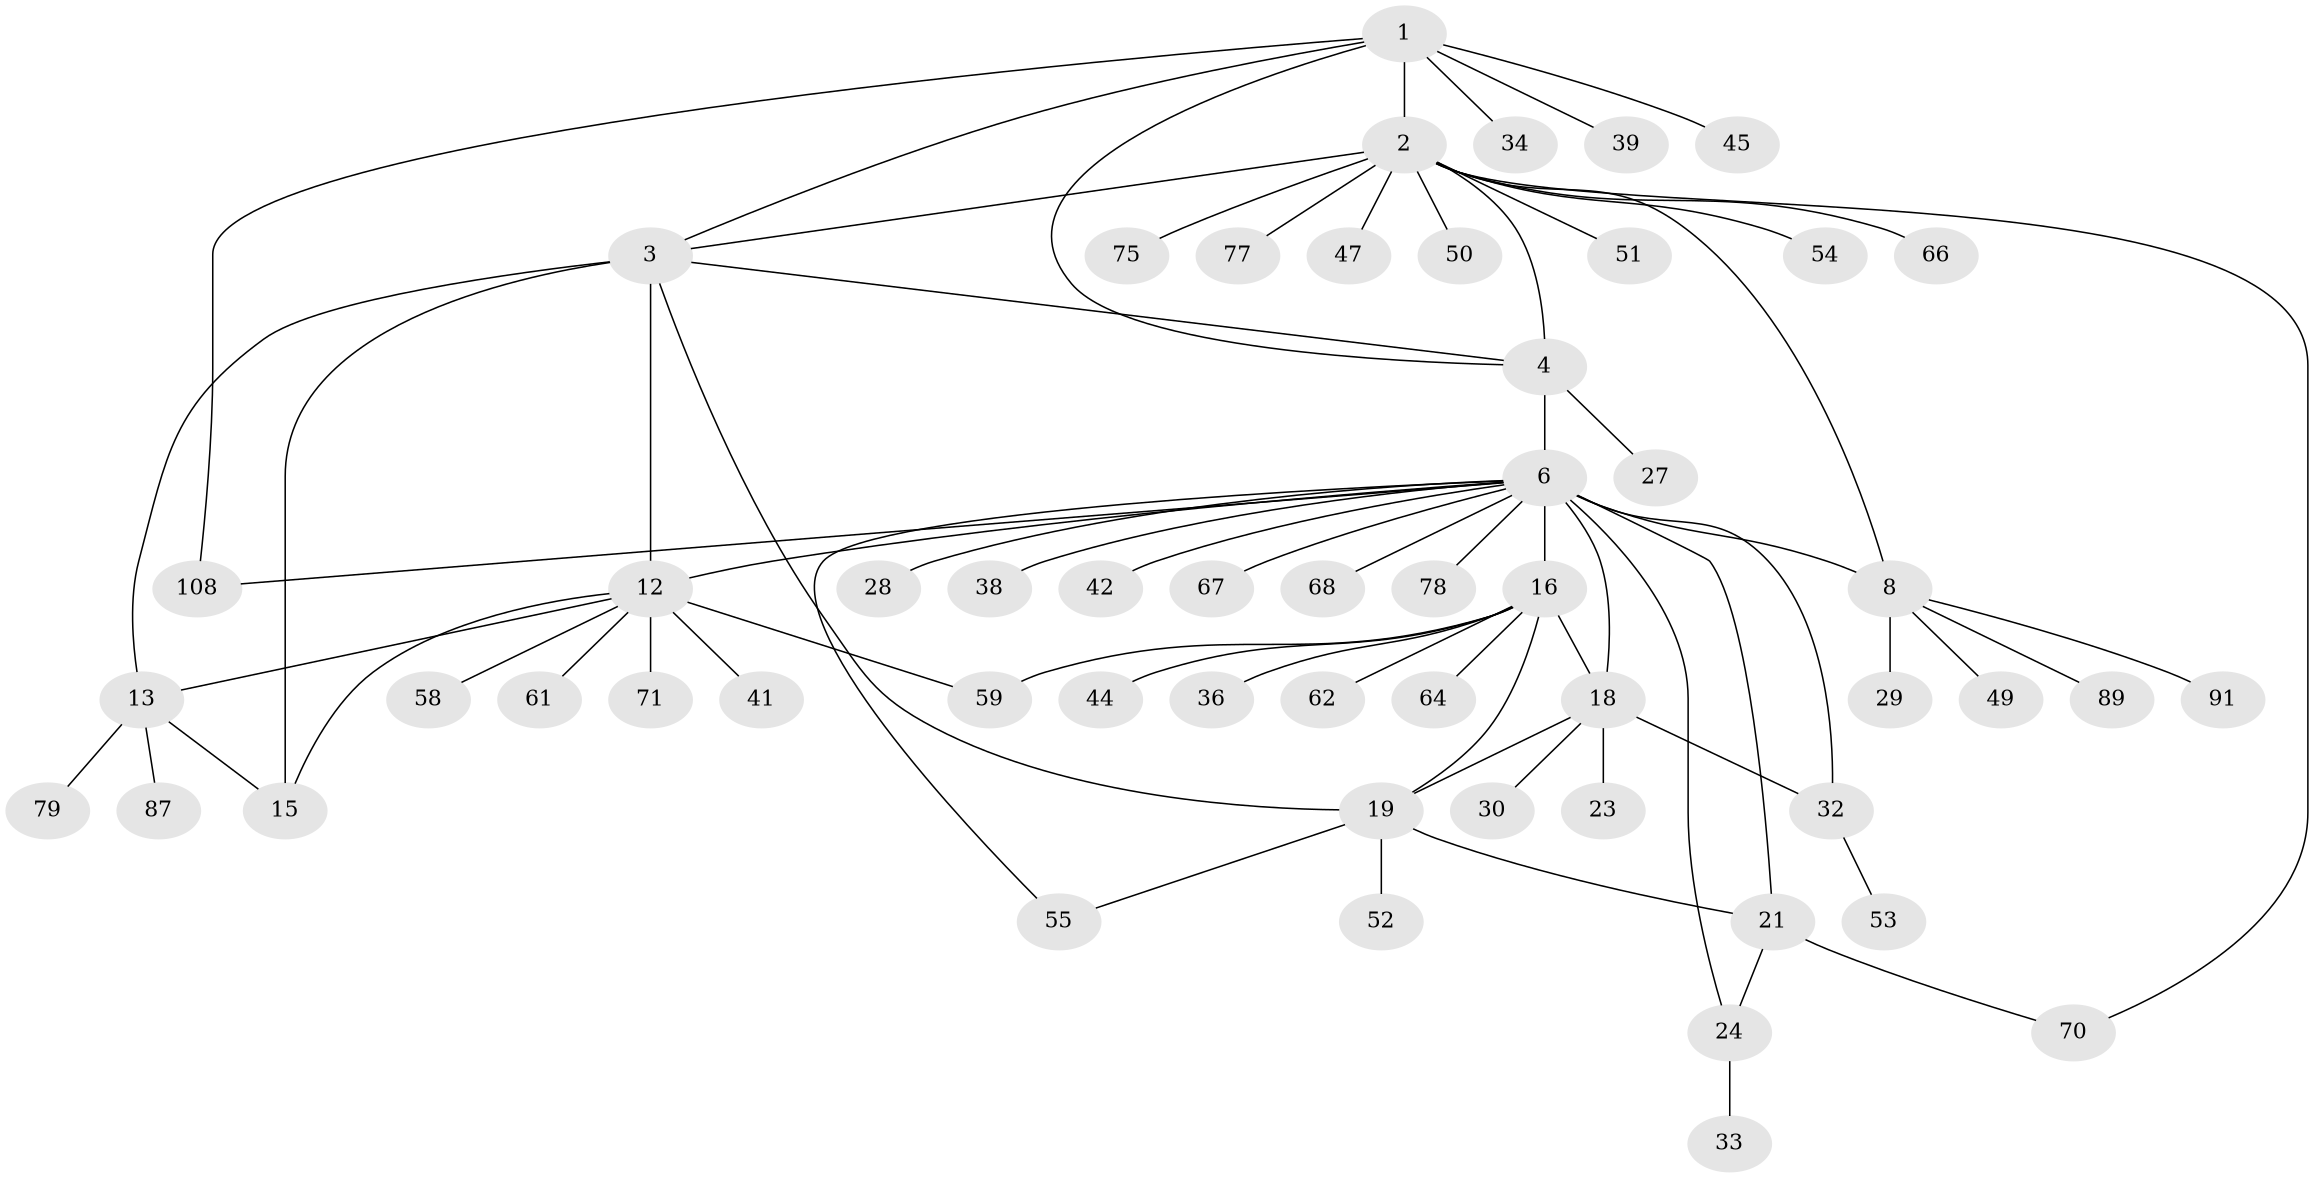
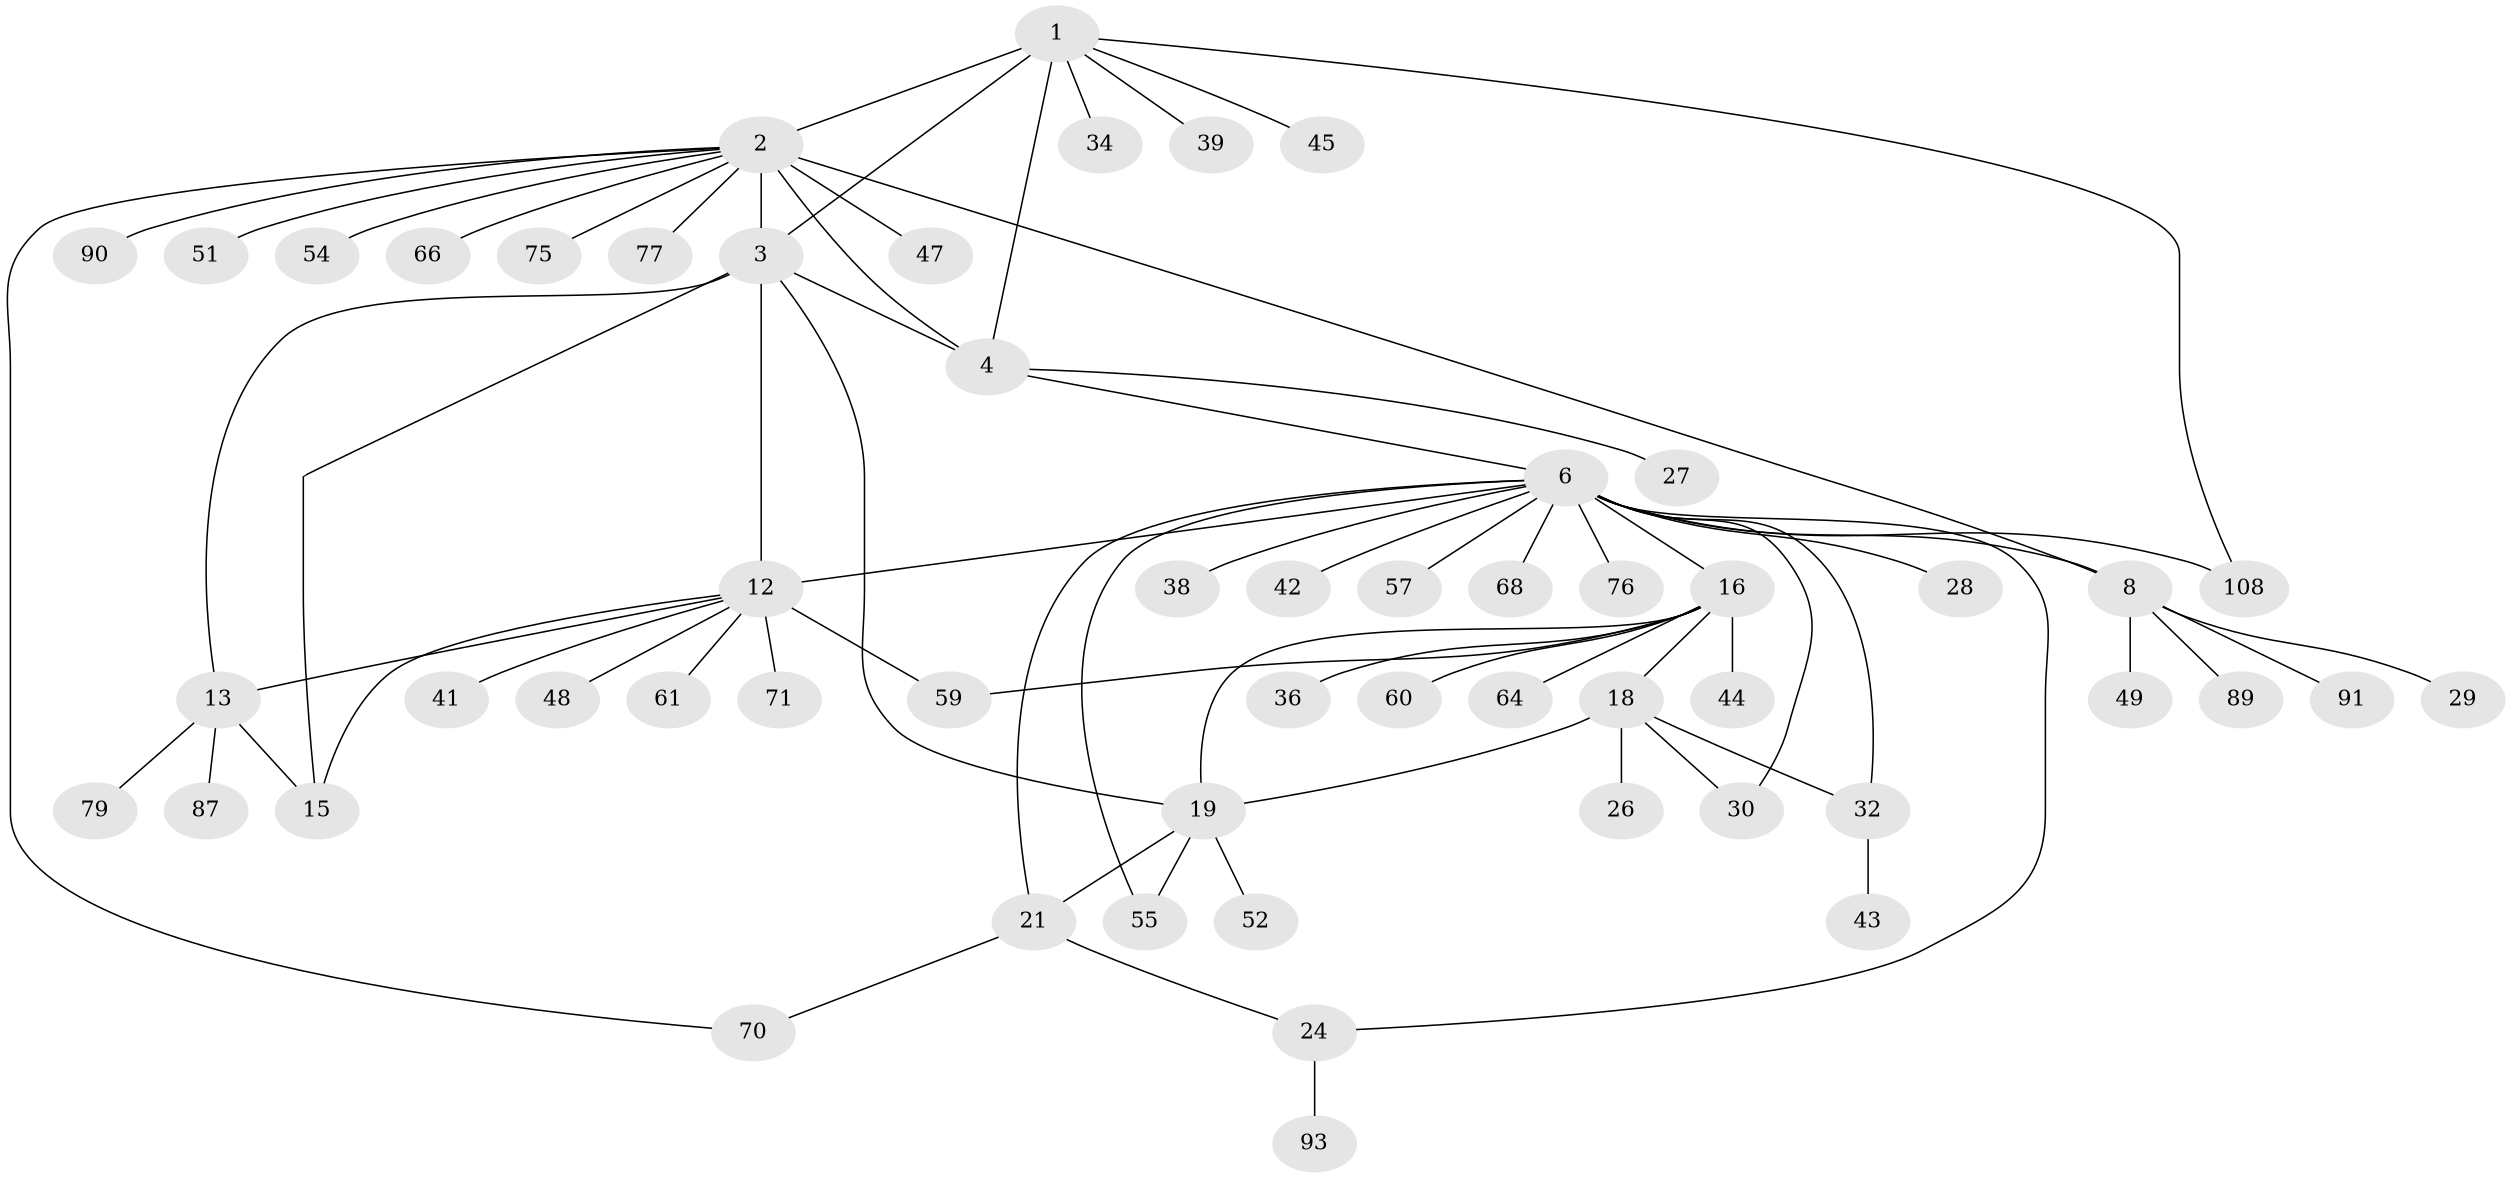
node "50": label "50" -> "90"
edge "6" -- "18": now "6" -- "30"
node "67": label "67" -> "57"
node "78": label "78" -> "76"
node "58": label "58" -> "48"
node "62": label "62" -> "60"
node "23": label "23" -> "26"
node "53": label "53" -> "43"
node "33": label "33" -> "93"
